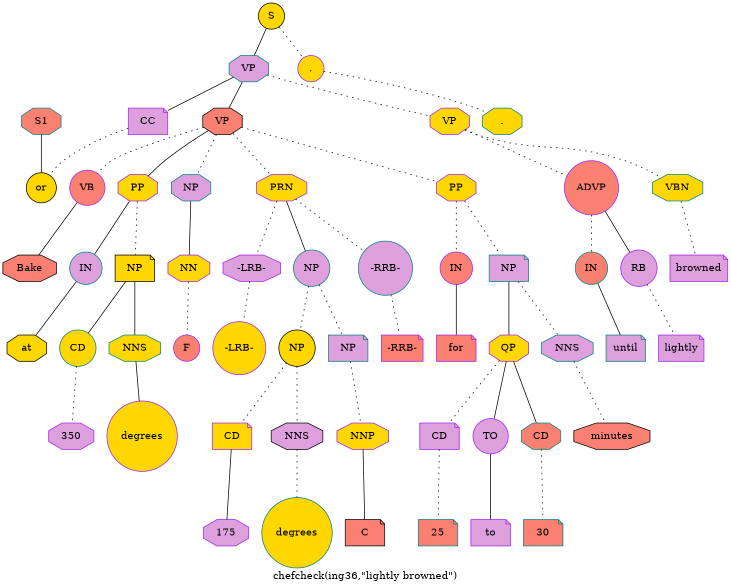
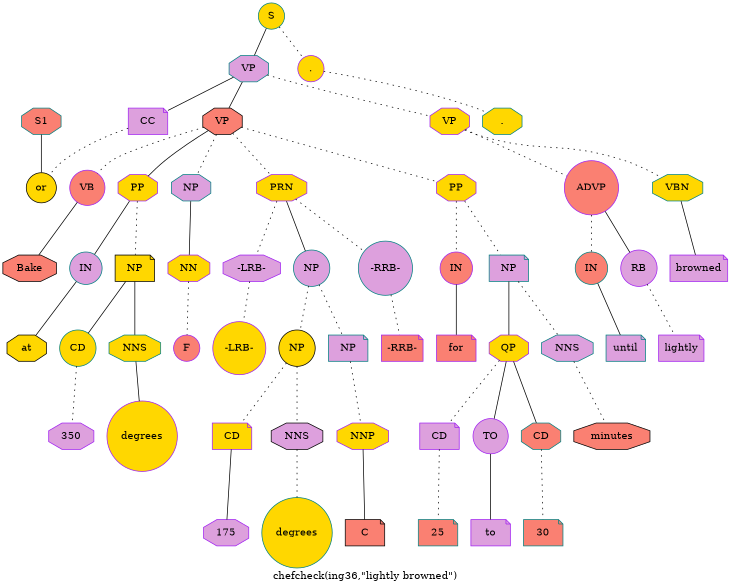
node "S": color black -> teal
edge "VBN" -- "browned": style dotted -> solid
